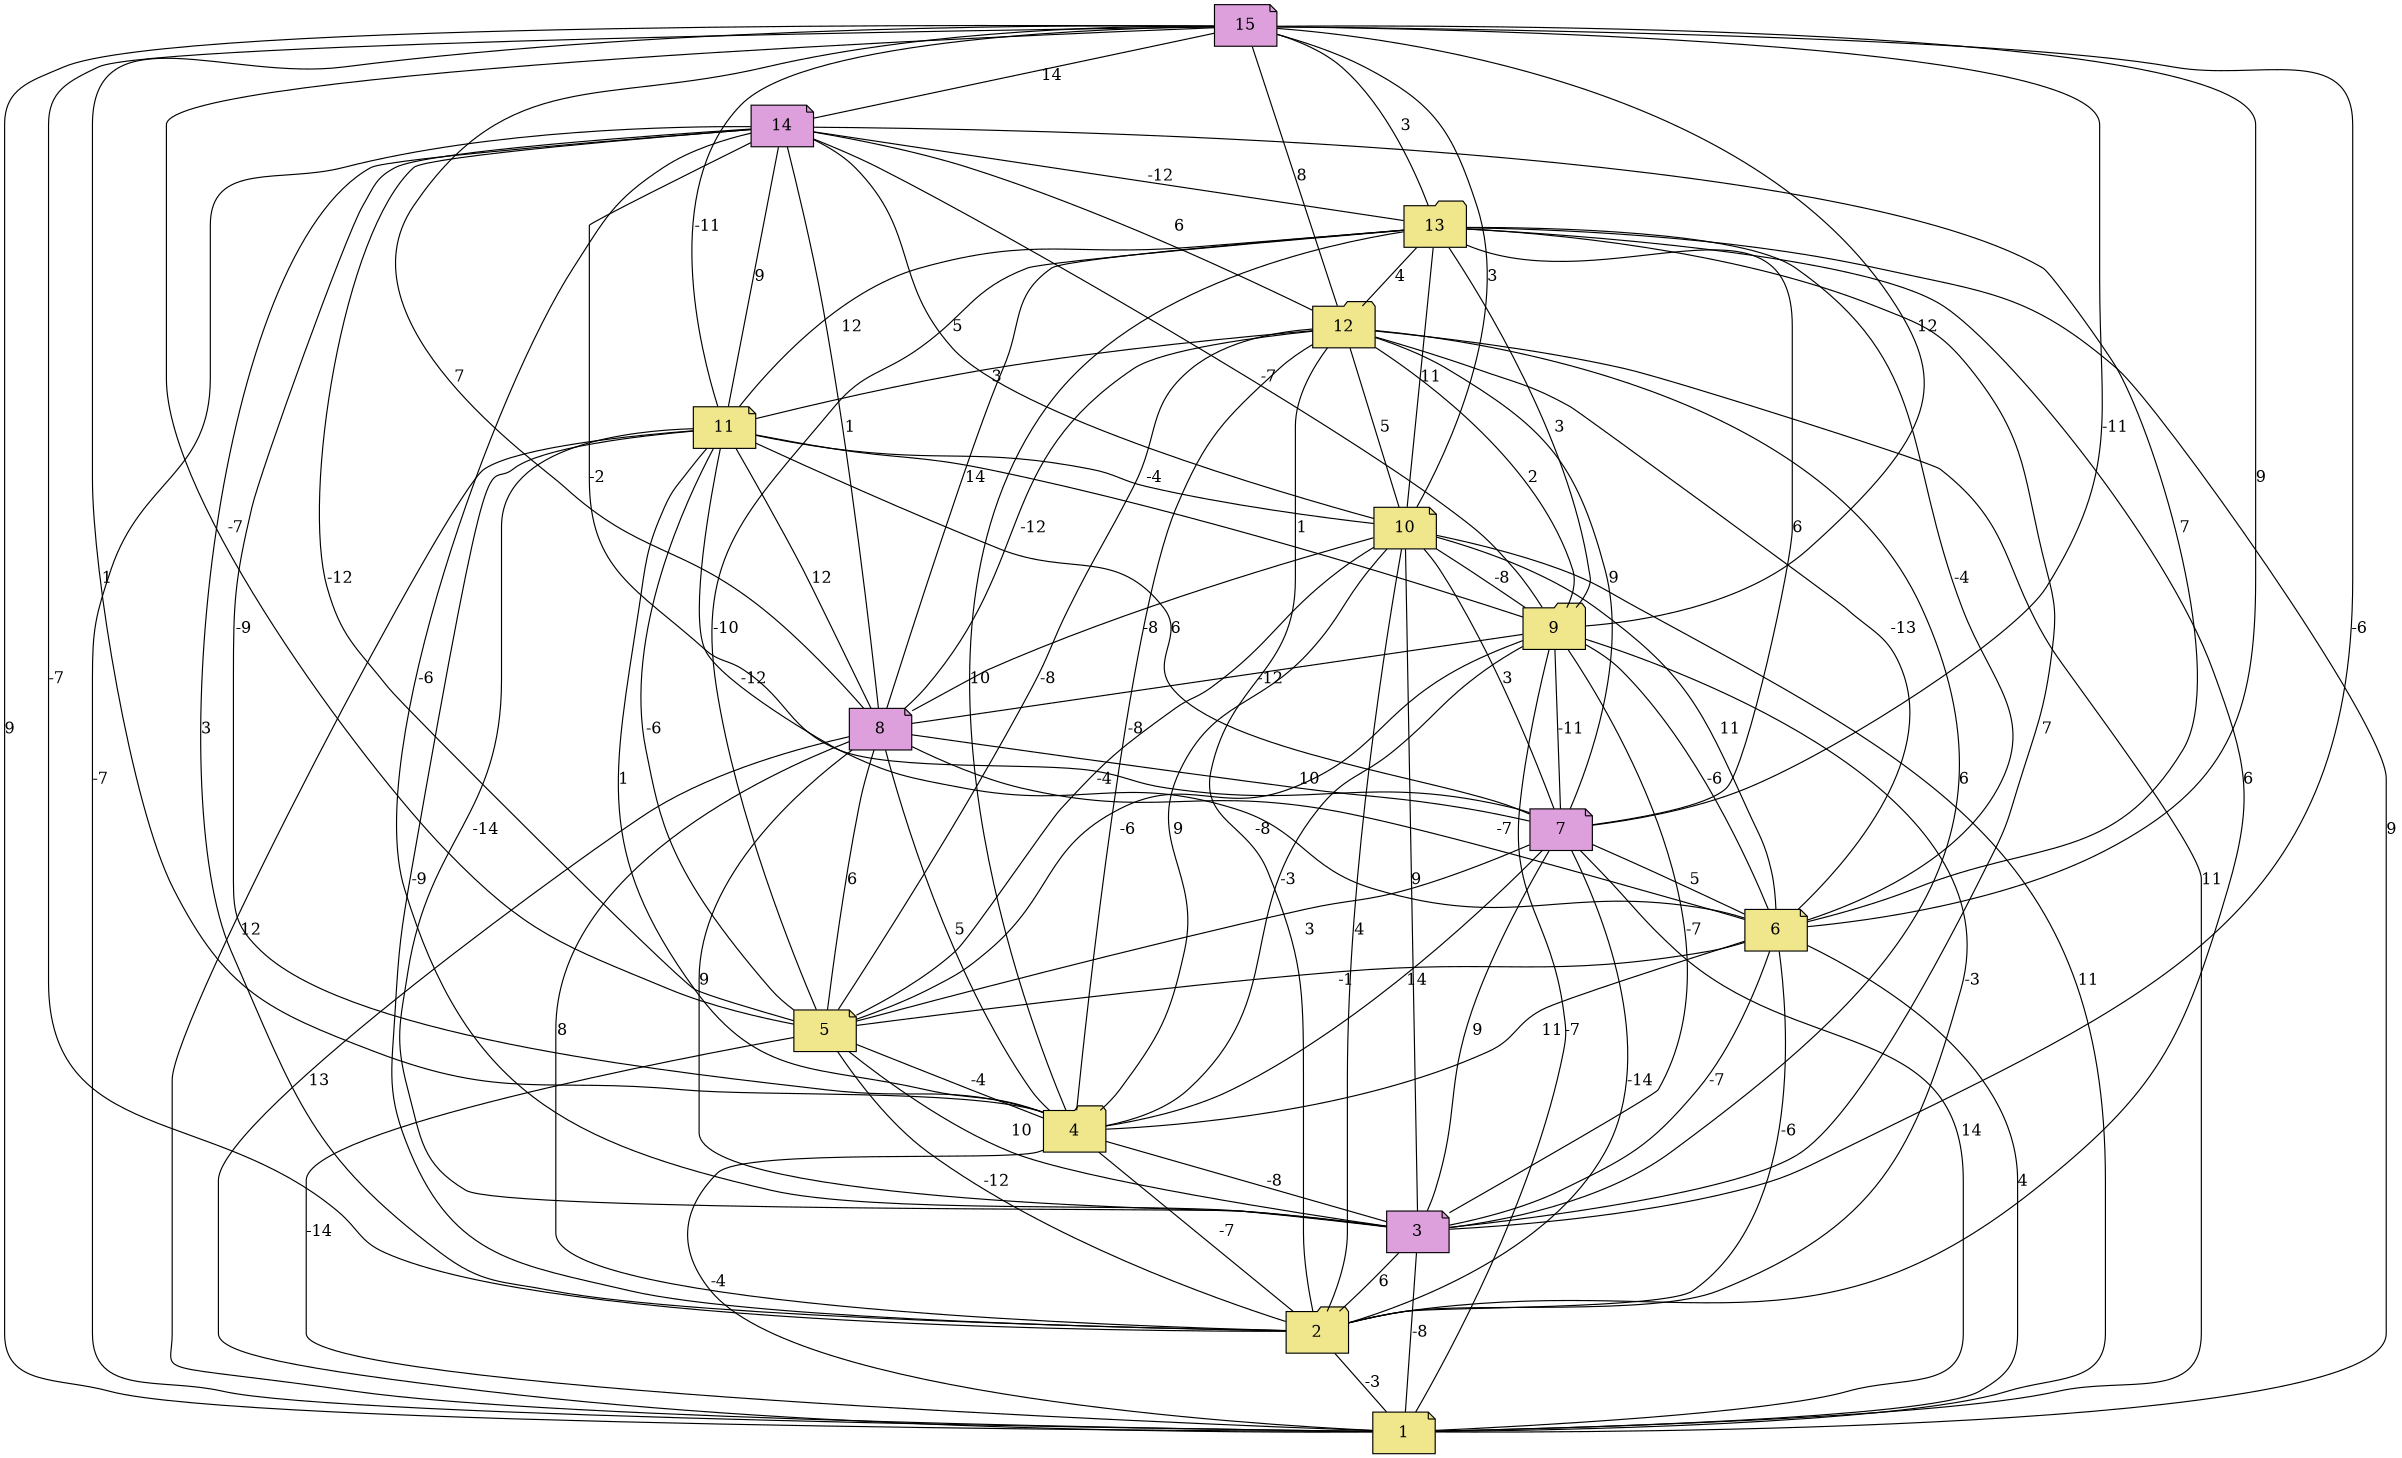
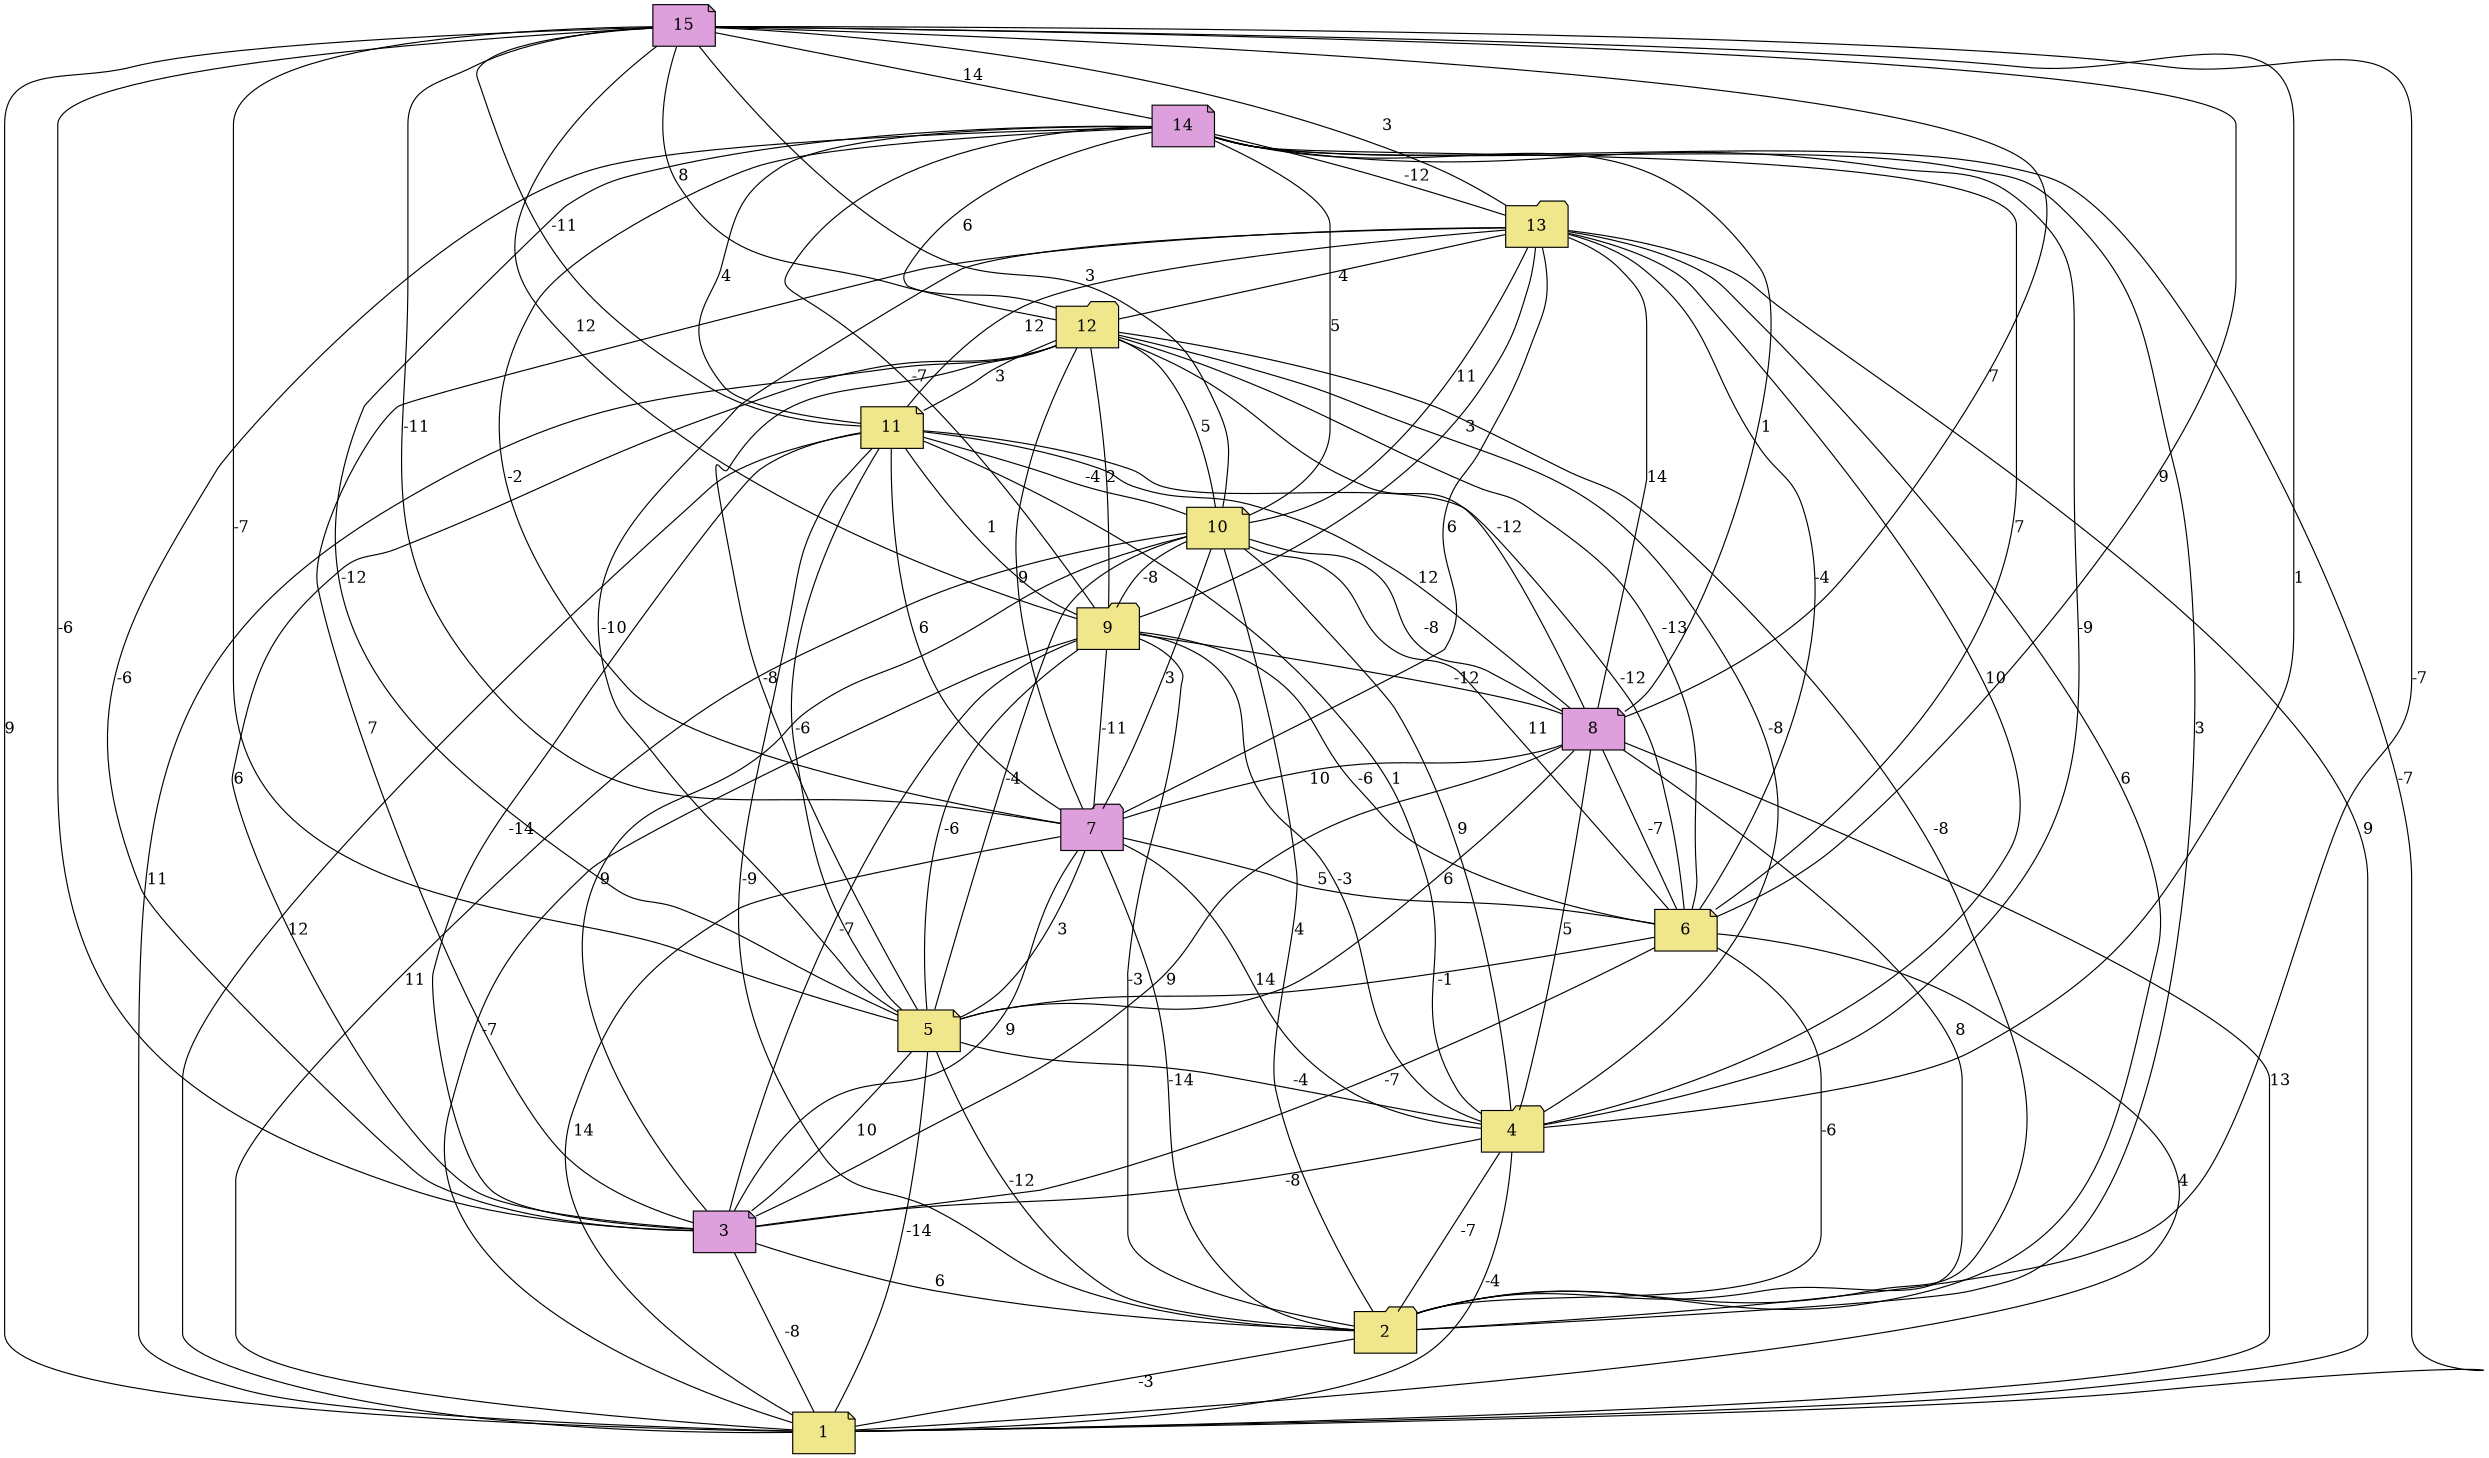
edge "14" -- "11": label "9" -> "4"
node "7": shape note -> folder
edge "6" -- "4": removed, label "11"
